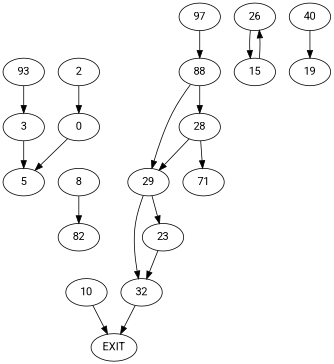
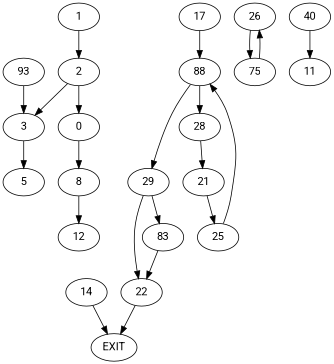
node "1": added
node "97": label "97" -> "17"
node "15": label "15" -> "75"
node "19": label "19" -> "11"
edge "2" -> "3": added
edge "0" -> "5": now "0" -> "8"
edge "28" -> "29": removed
node "71": label "71" -> "21"
node "82": label "82" -> "12"
node "23": label "23" -> "83"
node "25": added
node "10": label "10" -> "14"
node "32": label "32" -> "22"
